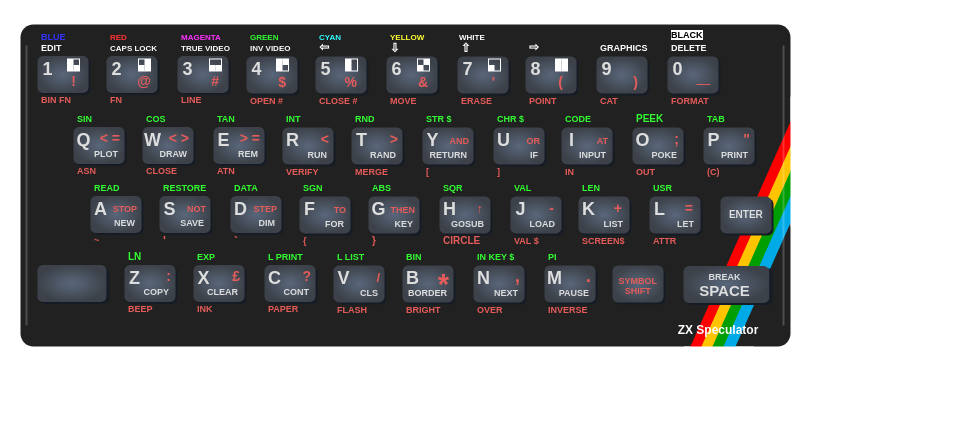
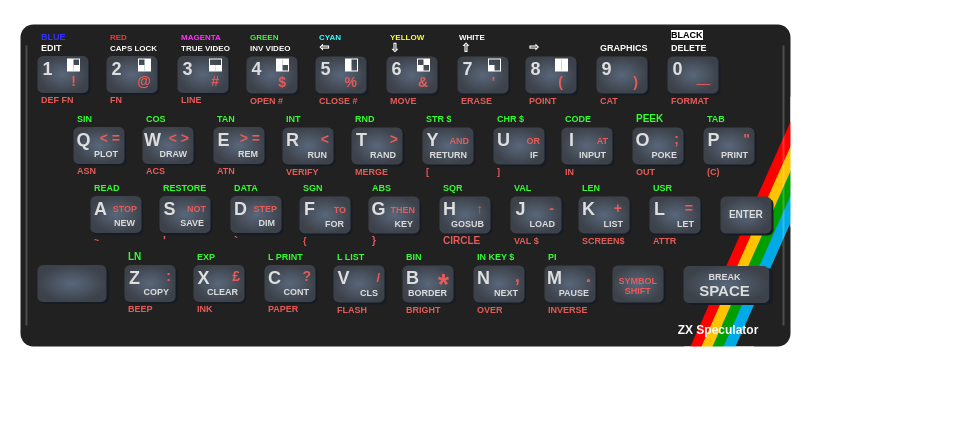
node "BIN FN": label "BIN FN" -> "DEF FN"
node "CLOSE": label "CLOSE" -> "ACS"
